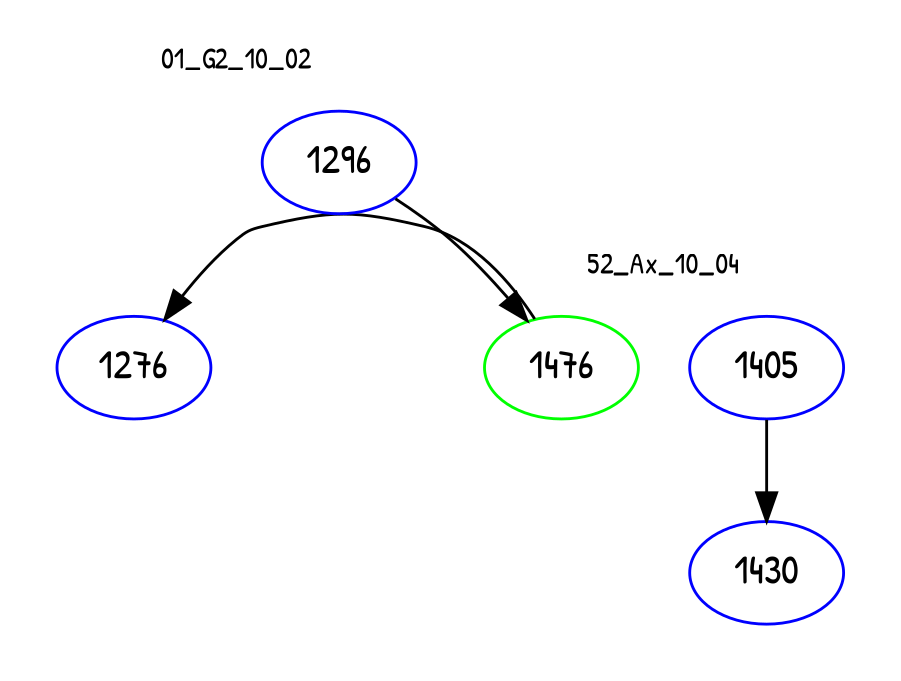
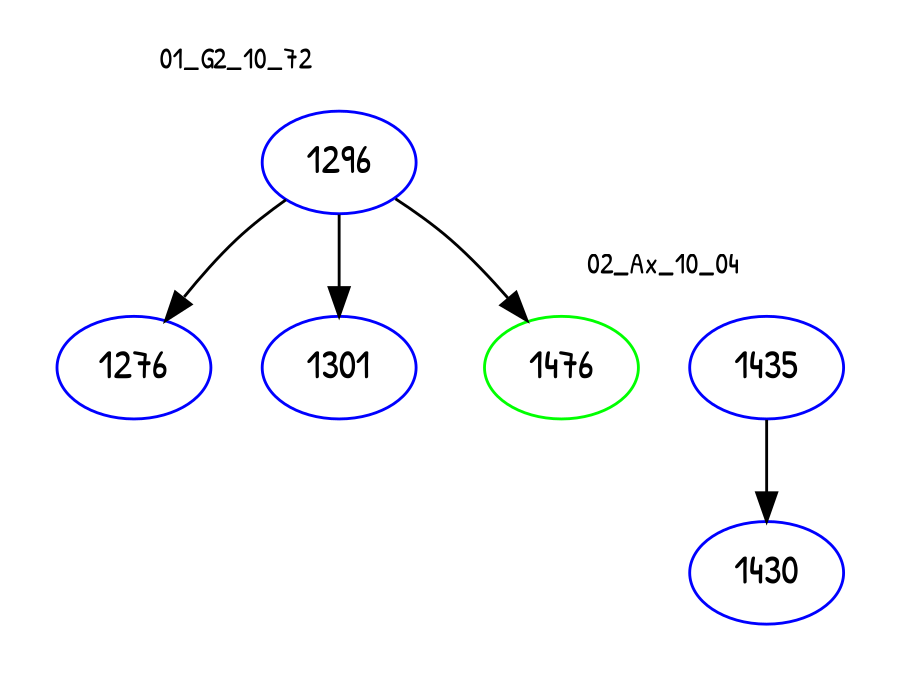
cluster "01_G2_10_02": label "01_G2_10_02" -> "01_G2_10_72"
edge "1476" -> "1276": now "1296" -> "1276"
cluster "52_Ax_10_04": label "52_Ax_10_04" -> "02_Ax_10_04"
node "1301": added
node "1405": label "1405" -> "1435"
